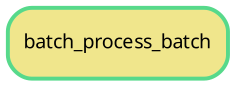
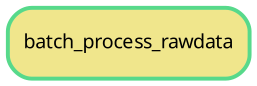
node "batch_process_batch": label "batch_process_batch" -> "batch_process_rawdata"
